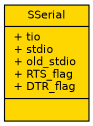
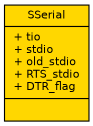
node "SSerial": text "+ RTS_flag" -> "+ RTS_stdio"
